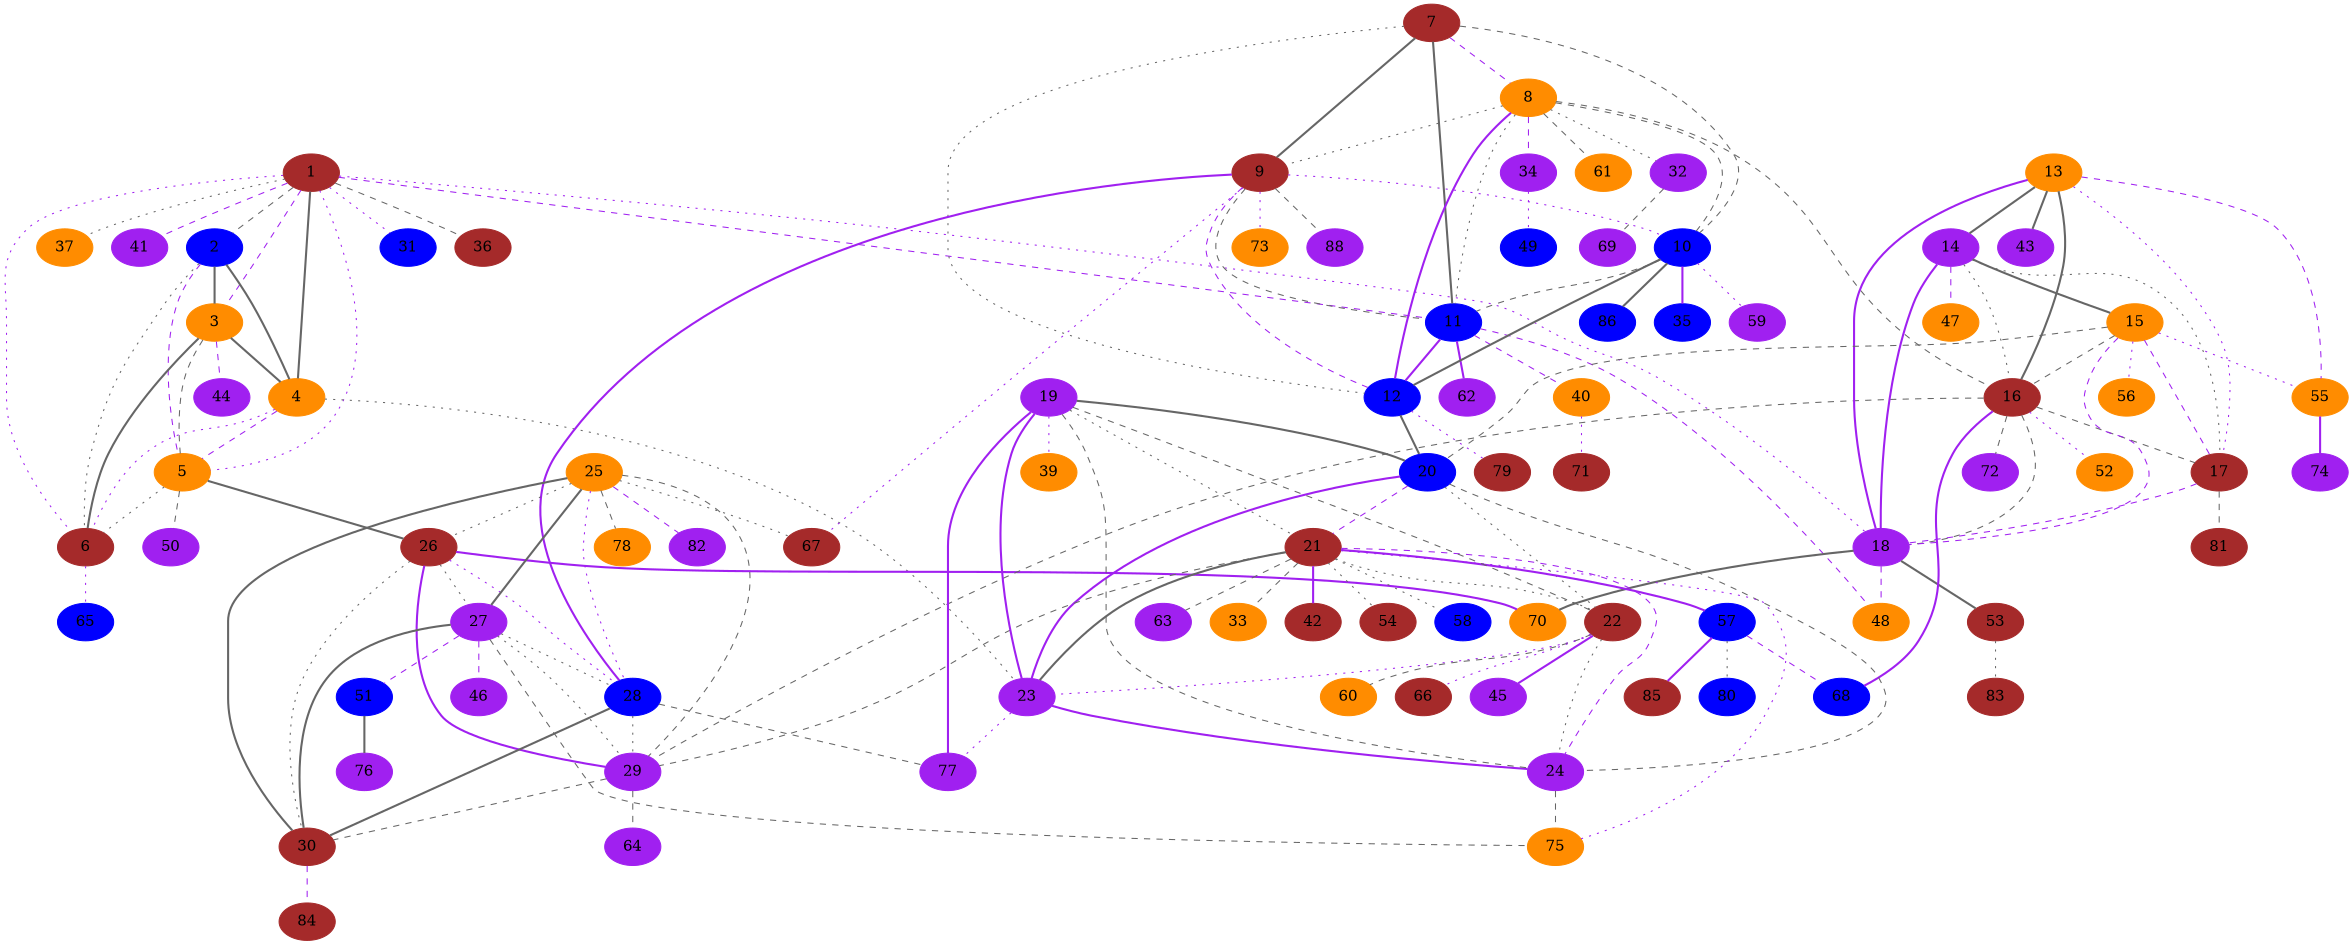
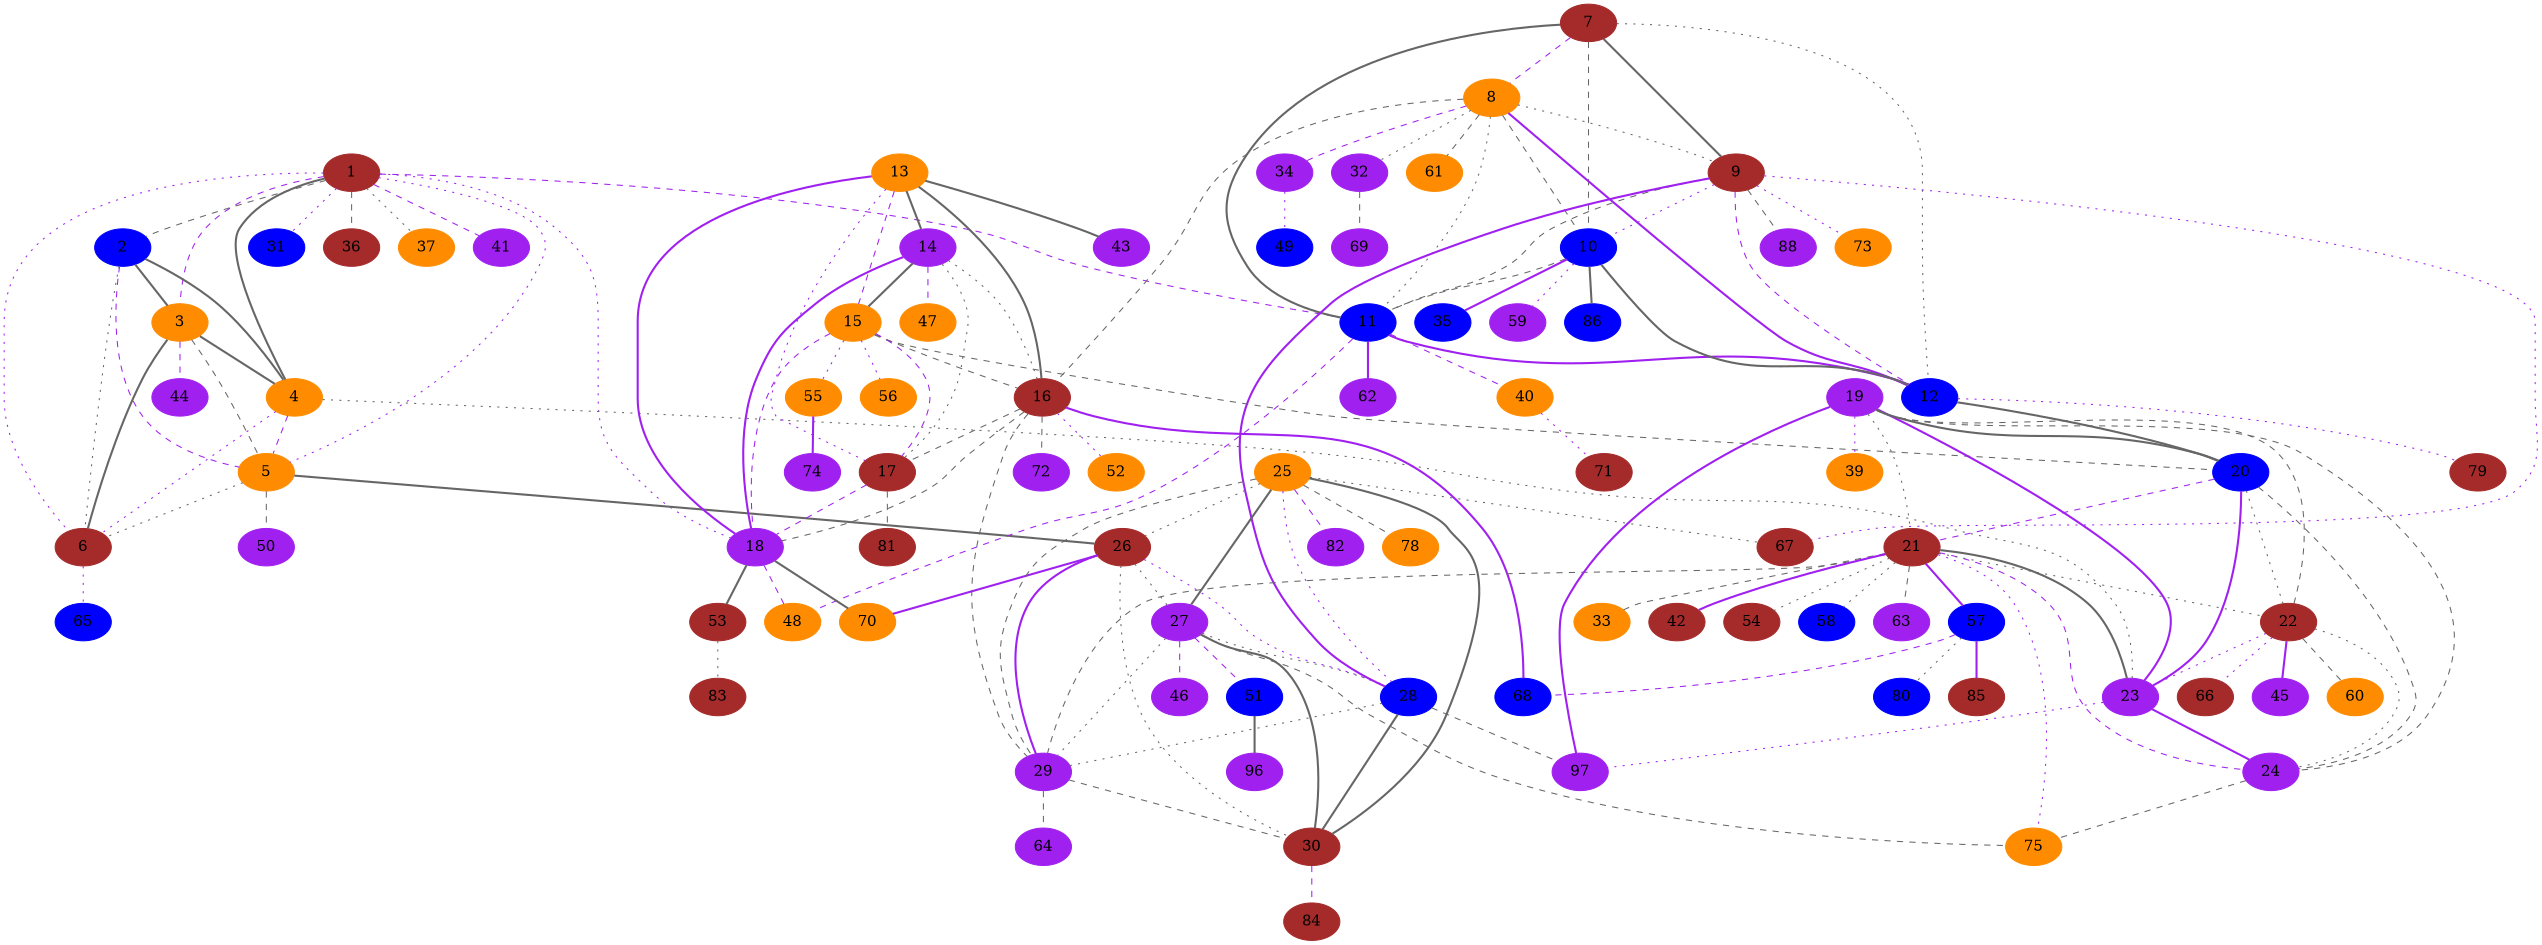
edge "13" -- "55": now "13" -- "15"
node "76": label "76" -> "96"
node "77": label "77" -> "97"
